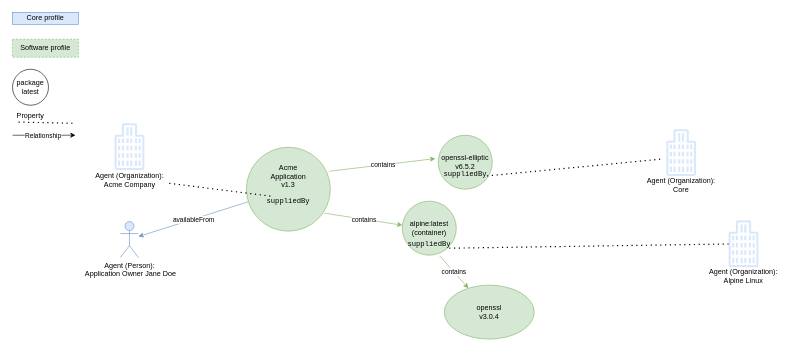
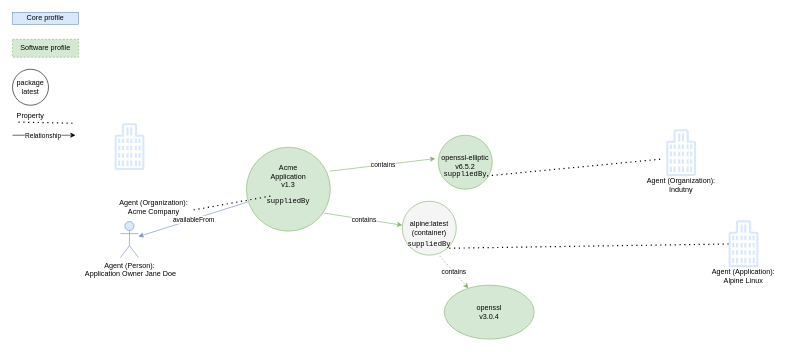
node "Agent (Organization): Acme Company": moved (129, 180) -> (153, 207)
node "Agent (Organization): Core": label "Agent (Organization): Core" -> "Agent (Organization): Indutny"
node "alpine:latest (container)": fillcolor #d5e8d4 -> #f5f5f5
edge "alpine:latest (container)" -> "openssl v3.0.4": style solid -> dashed
node "Agent (Organization): Alpine Linux": label "Agent (Organization): Alpine Linux" -> "Agent (Application): Alpine Linux"
